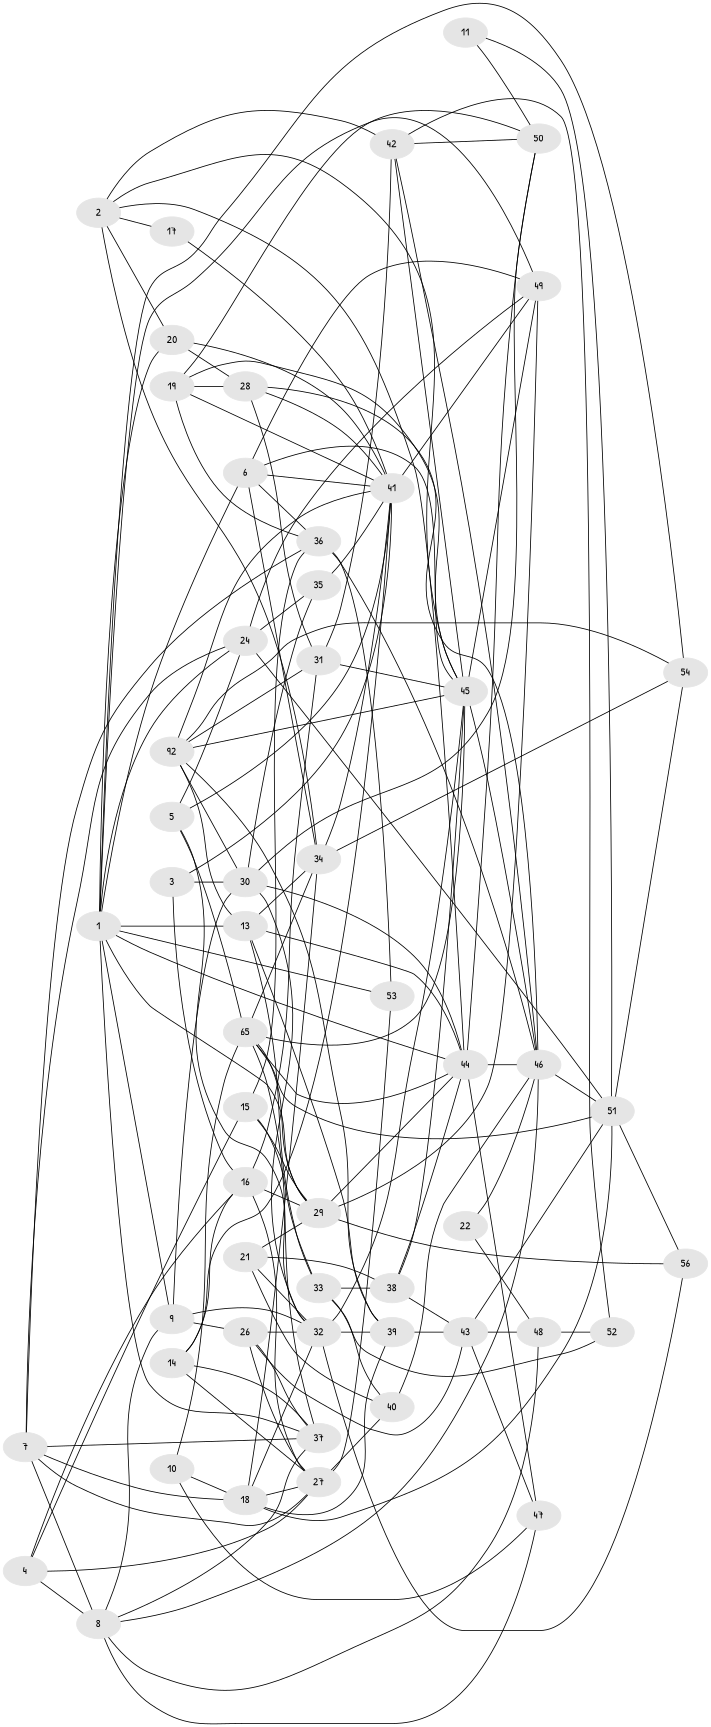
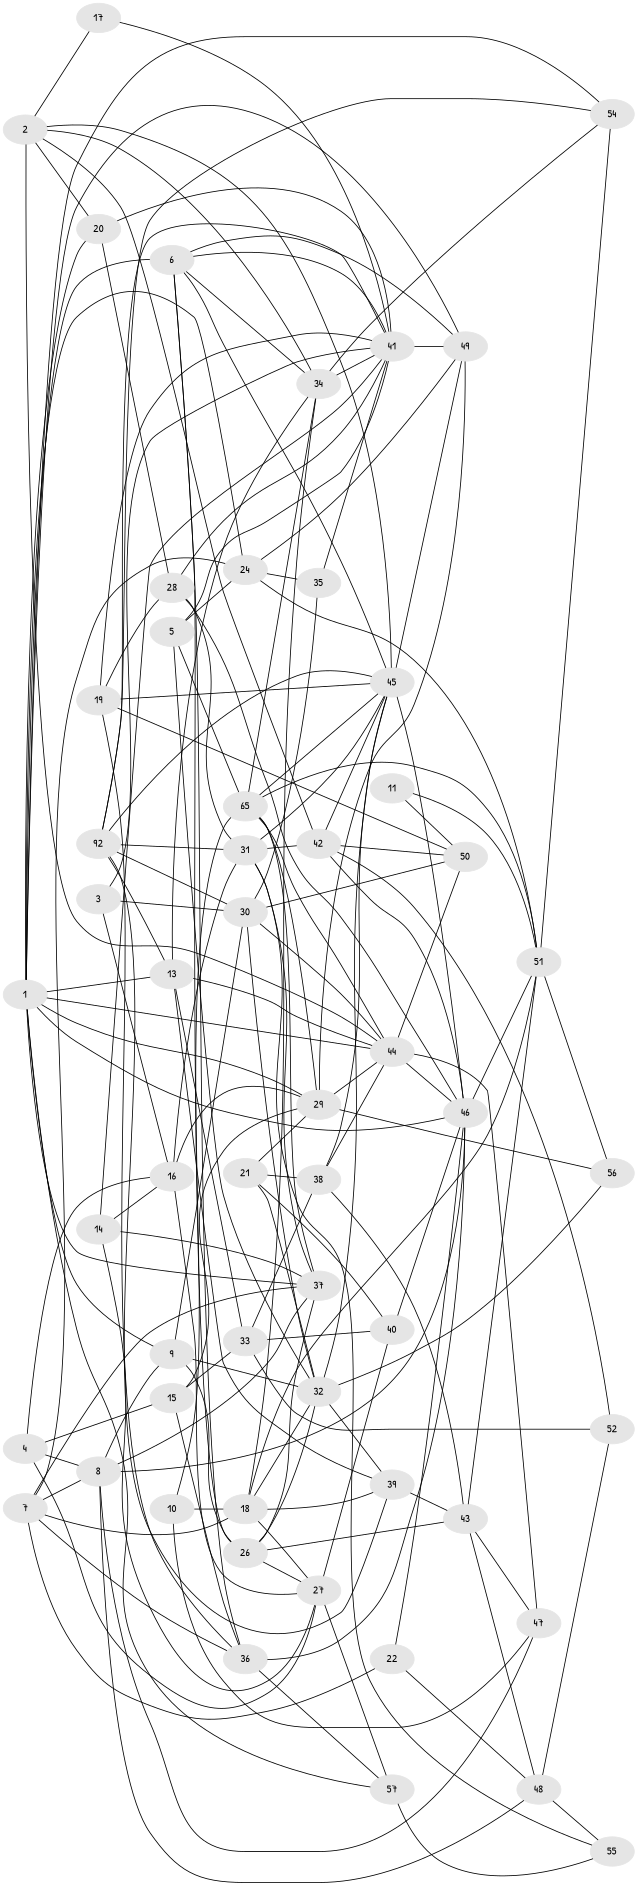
edge "6" -- "26": added
node "53": label "53" -> "57"
edge "31" -- "37": added
edge "1" -- "46": added
edge "7" -- "27": now "7" -- "22"
node "55": added
